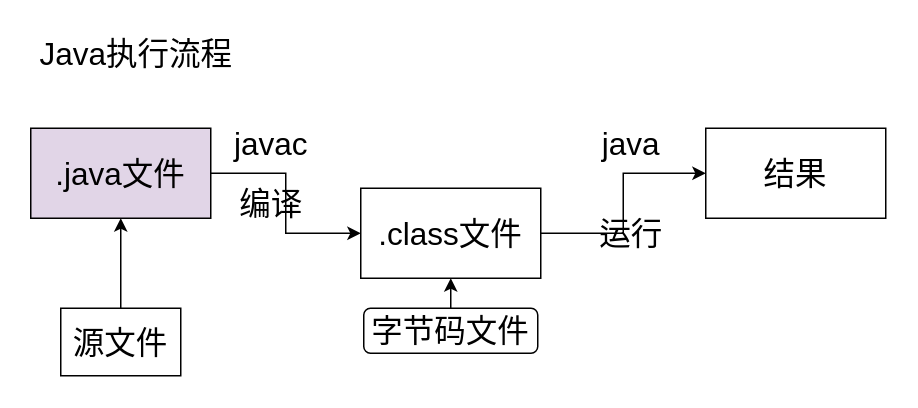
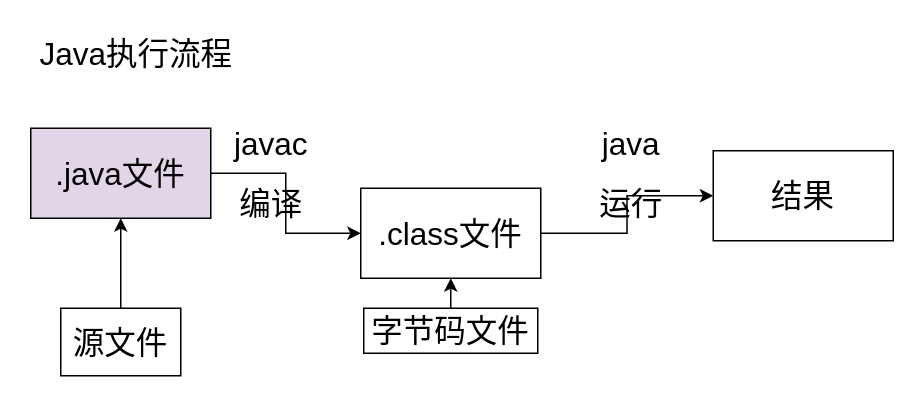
node "结果": moved (796, 173) -> (803, 196)
node "运行": moved (631, 233) -> (631, 203)
node "字节码文件": shape rounded rectangle -> rectangle
